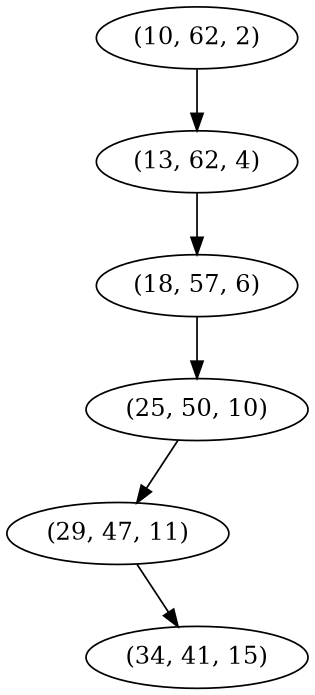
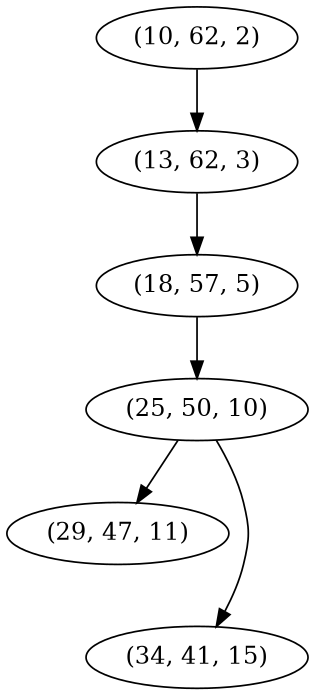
node "(13, 62, 4)": label "(13, 62, 4)" -> "(13, 62, 3)"
node "(18, 57, 6)": label "(18, 57, 6)" -> "(18, 57, 5)"
edge "(29, 47, 11)" -> "(34, 41, 15)": now "(25, 50, 10)" -> "(34, 41, 15)"
